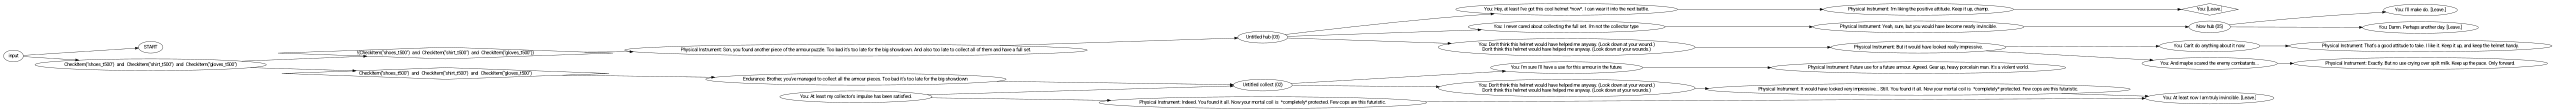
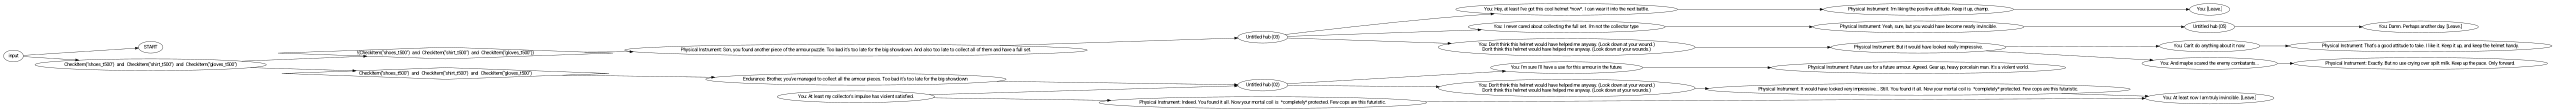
node "You: [Leave.]": shape diamond -> ellipse
node "You: I'll make do. [Leave.]": removed
node "Now hub (05)": label "Now hub (05)" -> "Untitled hub (05)"
node "Untitled collect (02)": label "Untitled collect (02)" -> "Untitled hub (02)"
node "You: At least my collector's impulse has been satisfied.": label "You: At least my collector's impulse has been satisfied." -> "You: At least my collector's impulse has violent satisfied."
